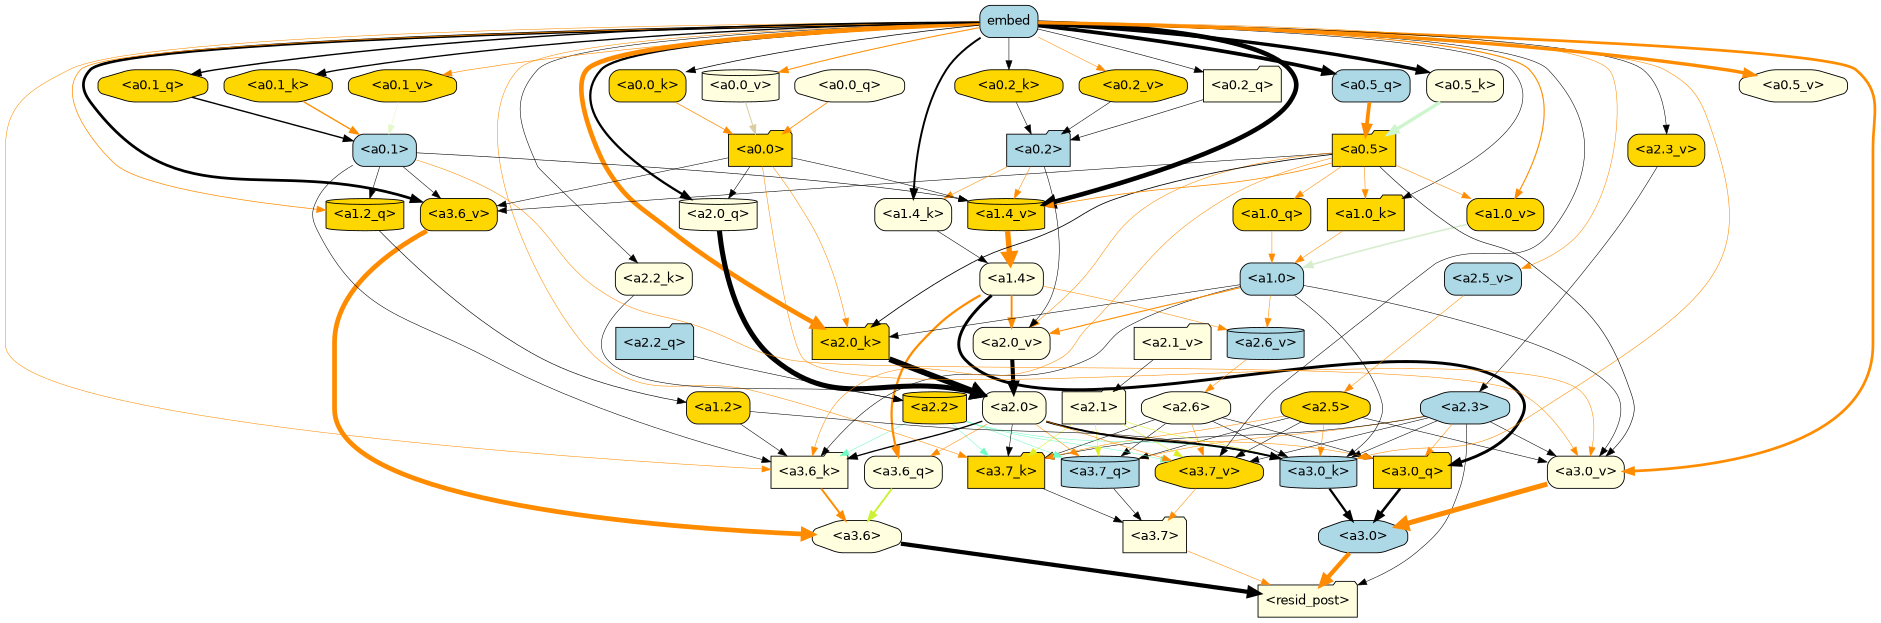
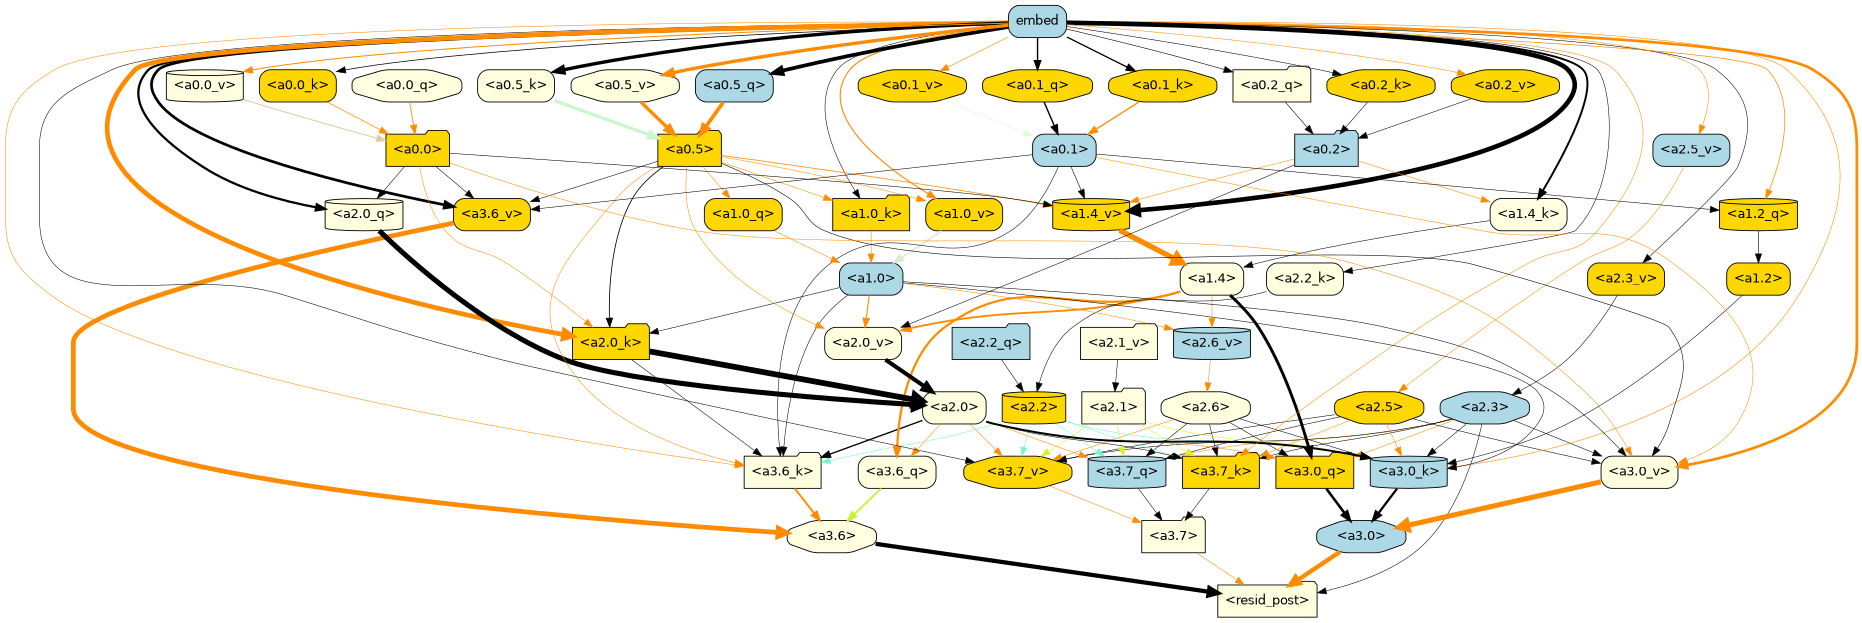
edge "<a0.5_v>" -> "<a0.5>": added
edge "<a1.2>" -> "<a3.6_k>": now "<a2.0_k>" -> "<a3.6_k>"
